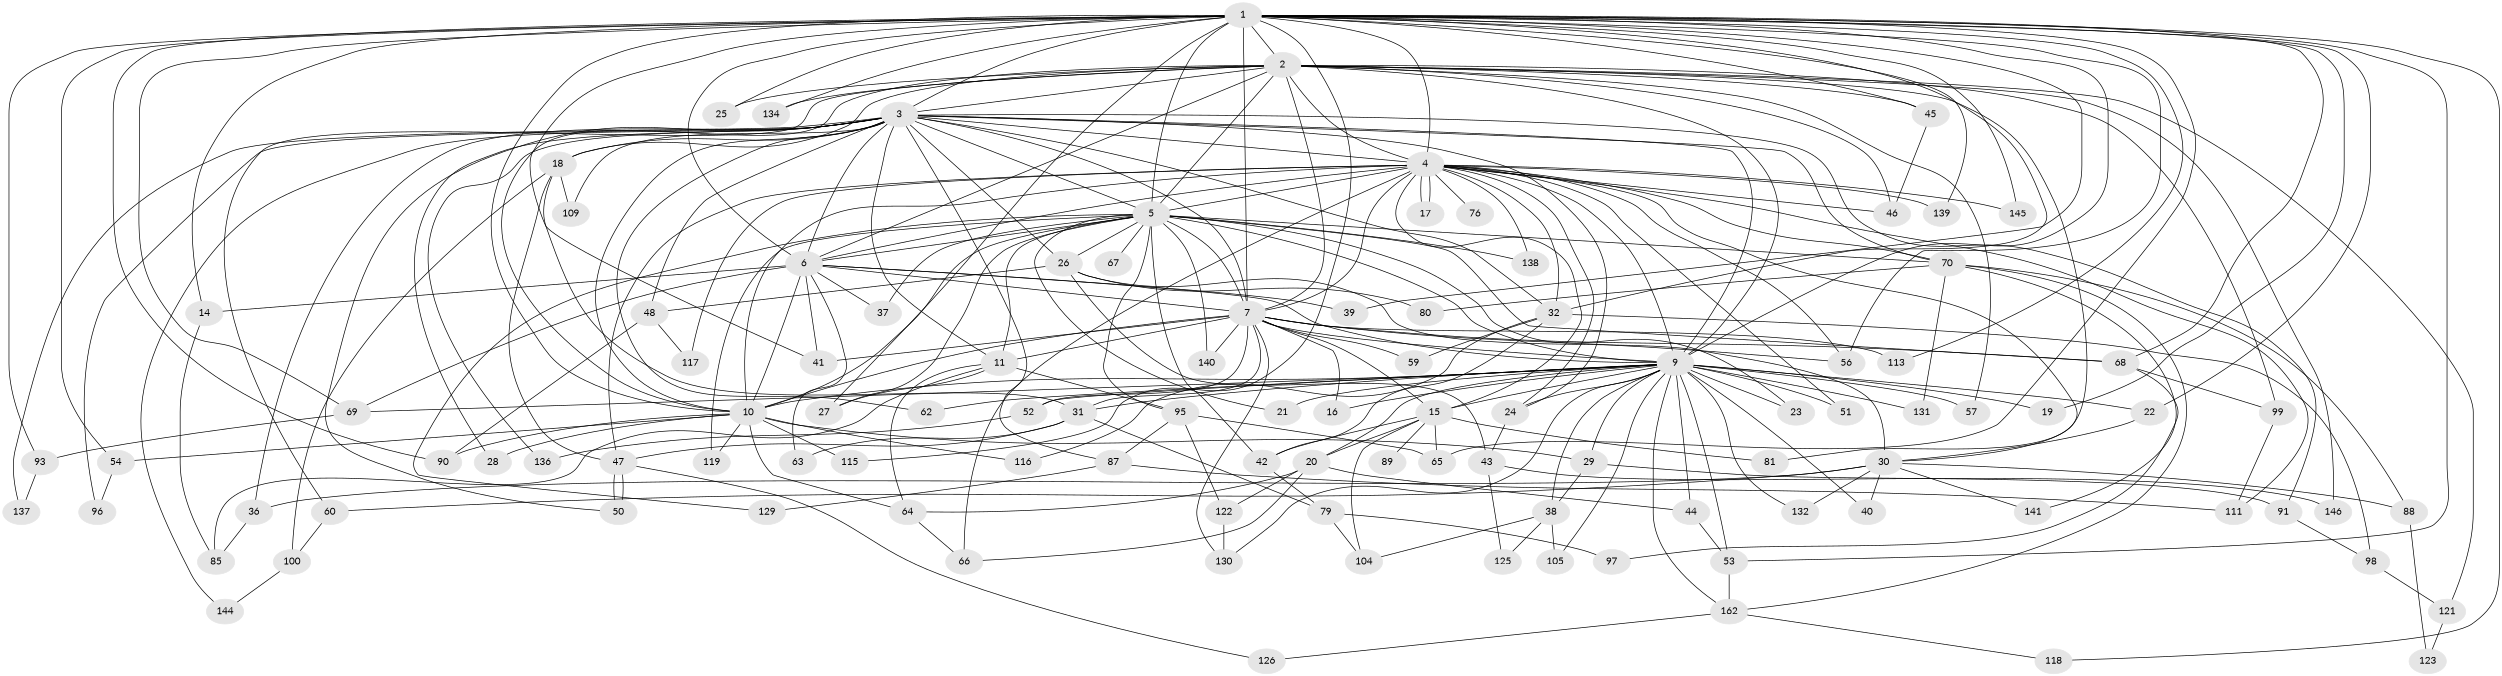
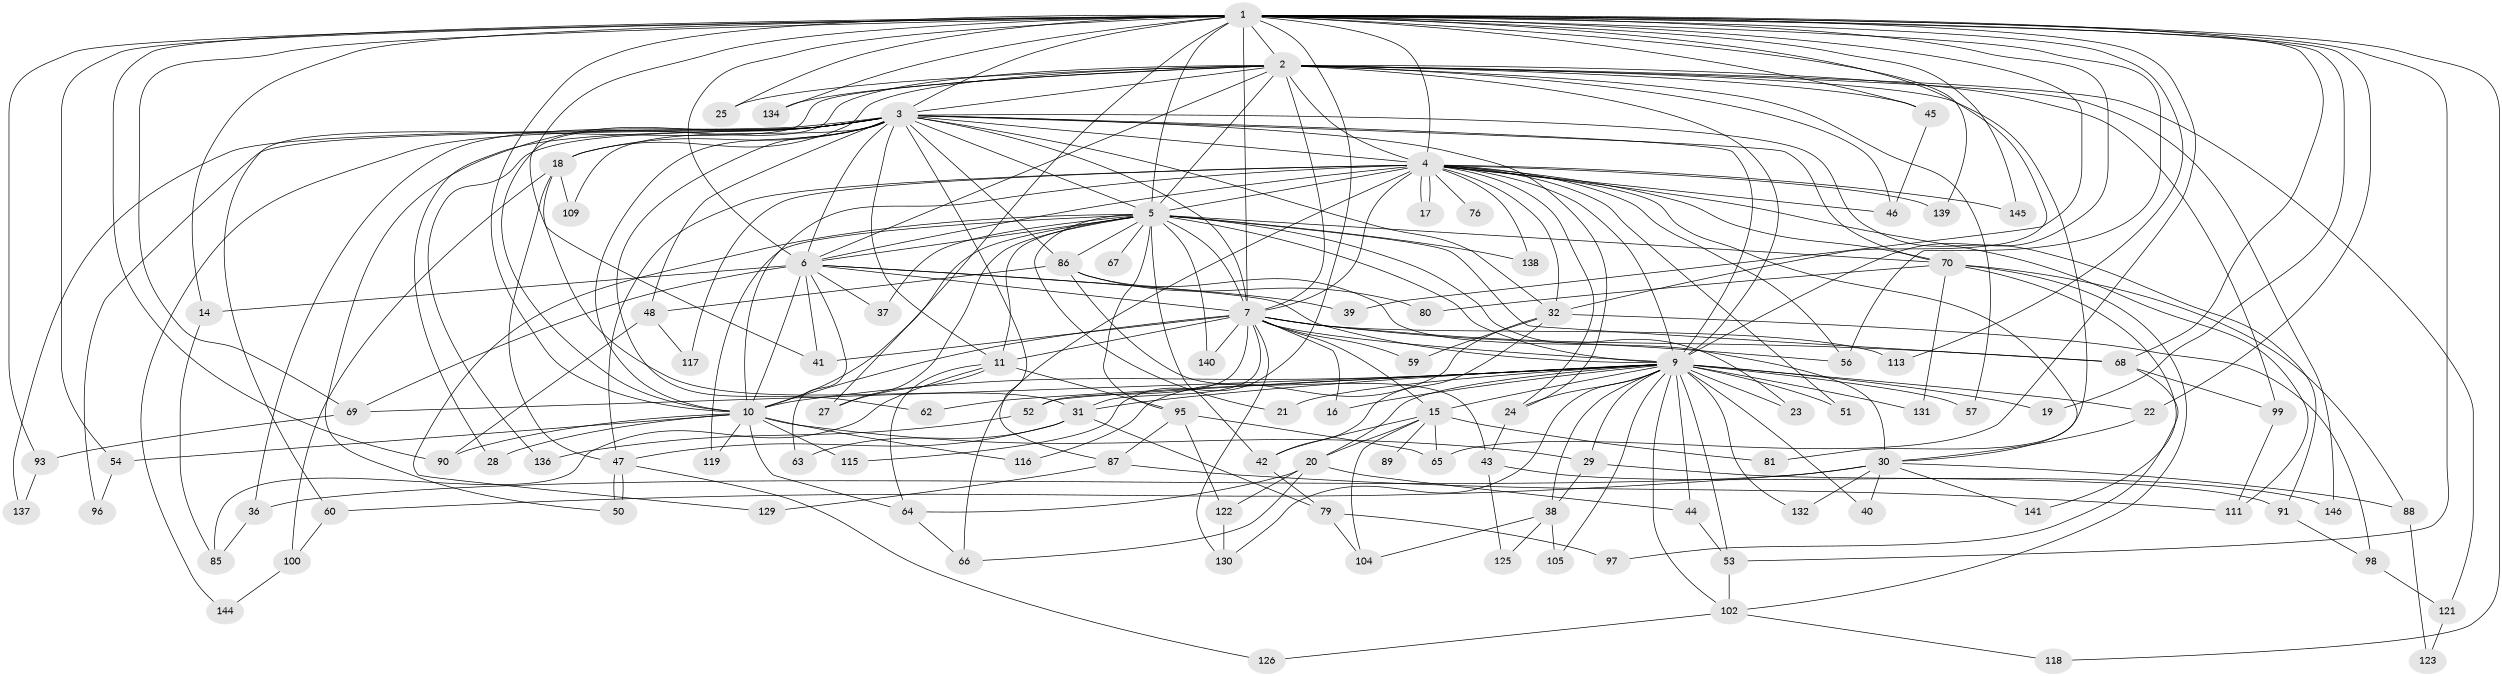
edge "4" -- "15": removed
node "26": label "26" -> "86"
node "162": label "162" -> "102"
